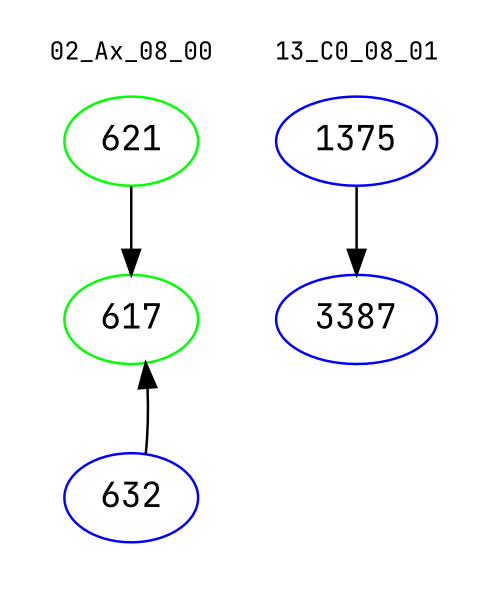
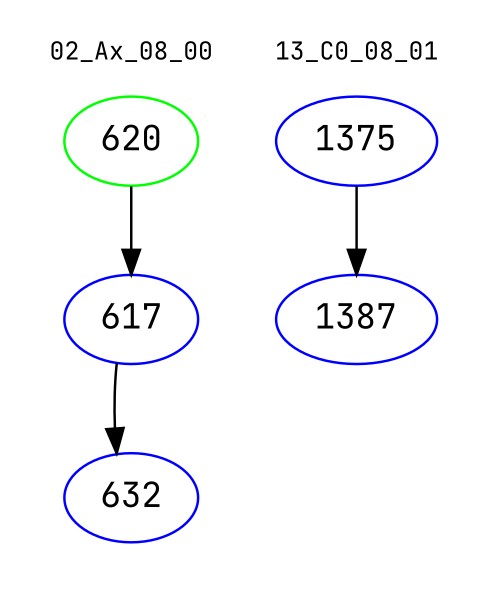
node "621": label "621" -> "620"
node "617": color green -> blue
node "3387": label "3387" -> "1387"
edge "632" -> "617": reversed
